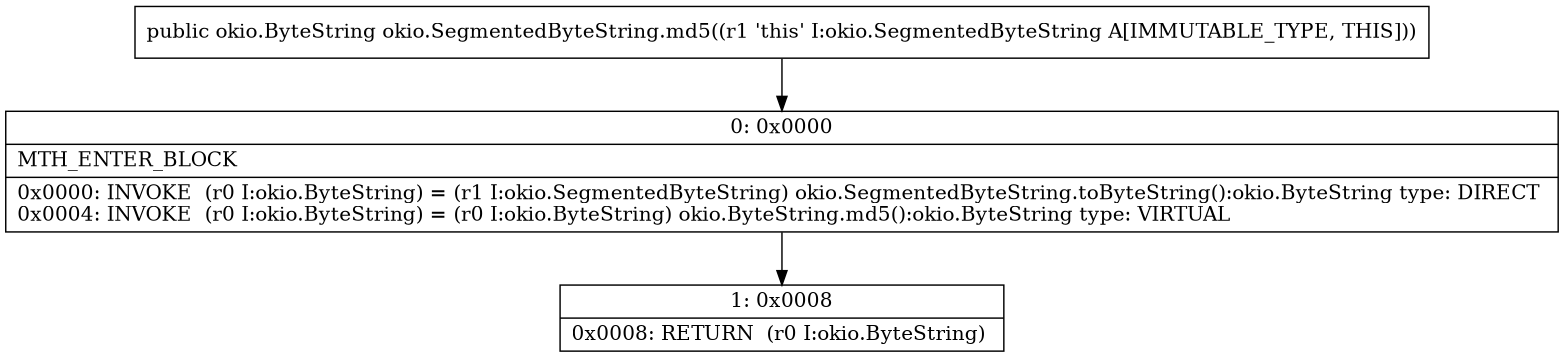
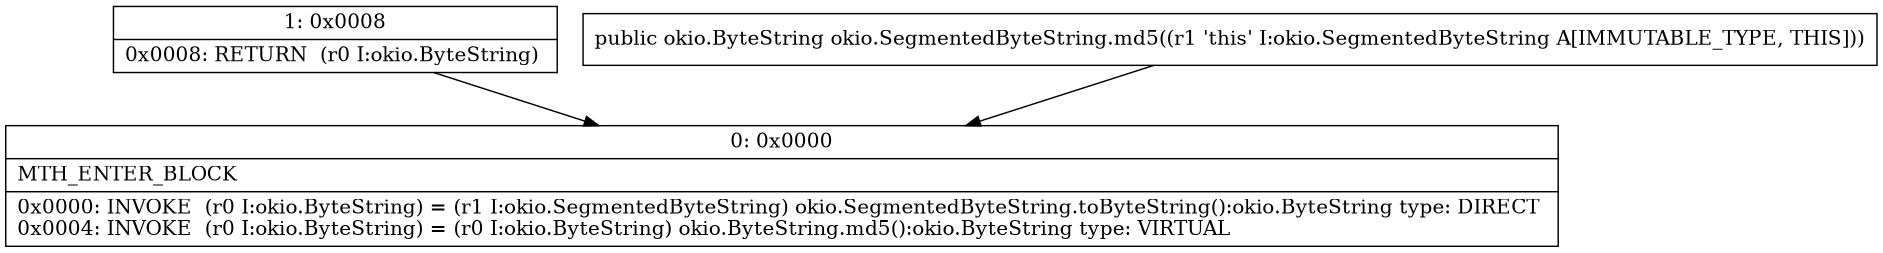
edge "0: 0x0000" -> "1: 0x0008": reversed
